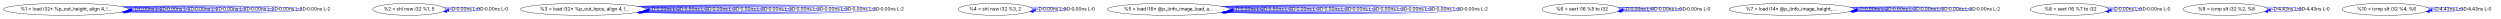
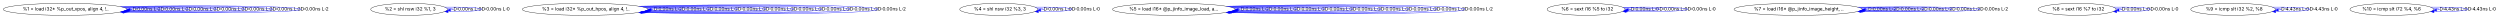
node "%1 = load i32* %p_out_height, align 4, !...": label "%1 = load i32* %p_out_height, align 4, !..." -> "%1 = load i32* %p_out_vpos, align 4, !..."
node "%2 = shl nsw i32 %1, 5": label "%2 = shl nsw i32 %1, 5" -> "%2 = shl nsw i32 %1, 3"
node "%4 = shl nsw i32 %3, 2": label "%4 = shl nsw i32 %3, 2" -> "%4 = shl nsw i32 %3, 3"
node "%7 = load i14* @p_jinfo_image_height, ...": label "%7 = load i14* @p_jinfo_image_height, ..." -> "%7 = load i16* @p_jinfo_image_height, ..."
node "%10 = icmp slt i32 %4, %6": label "%10 = icmp slt i32 %4, %6" -> "%10 = icmp slt i72 %4, %6"
